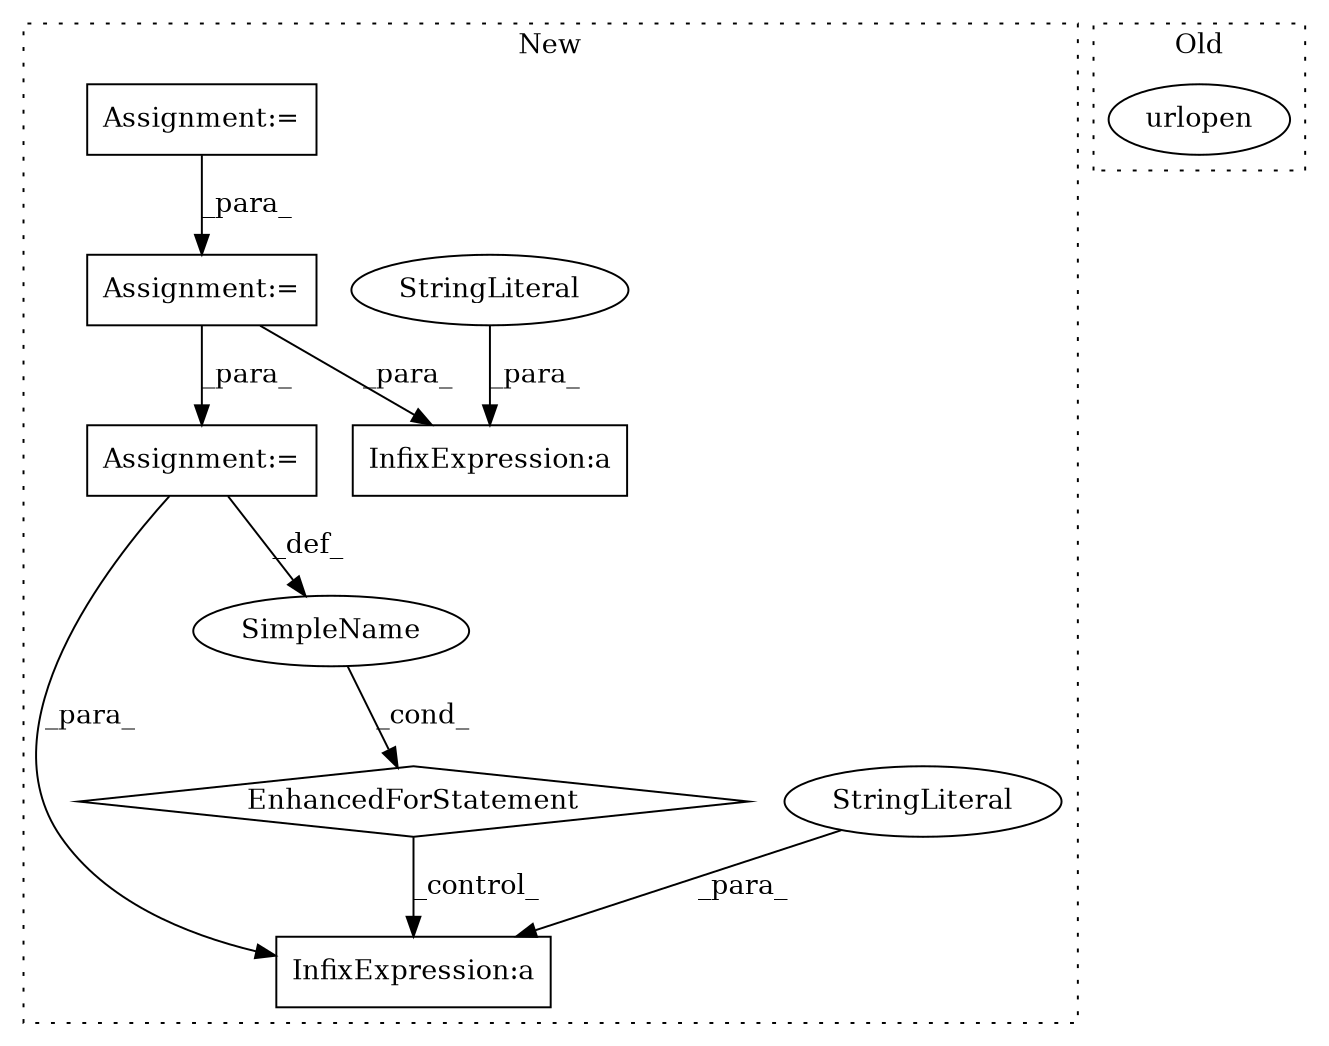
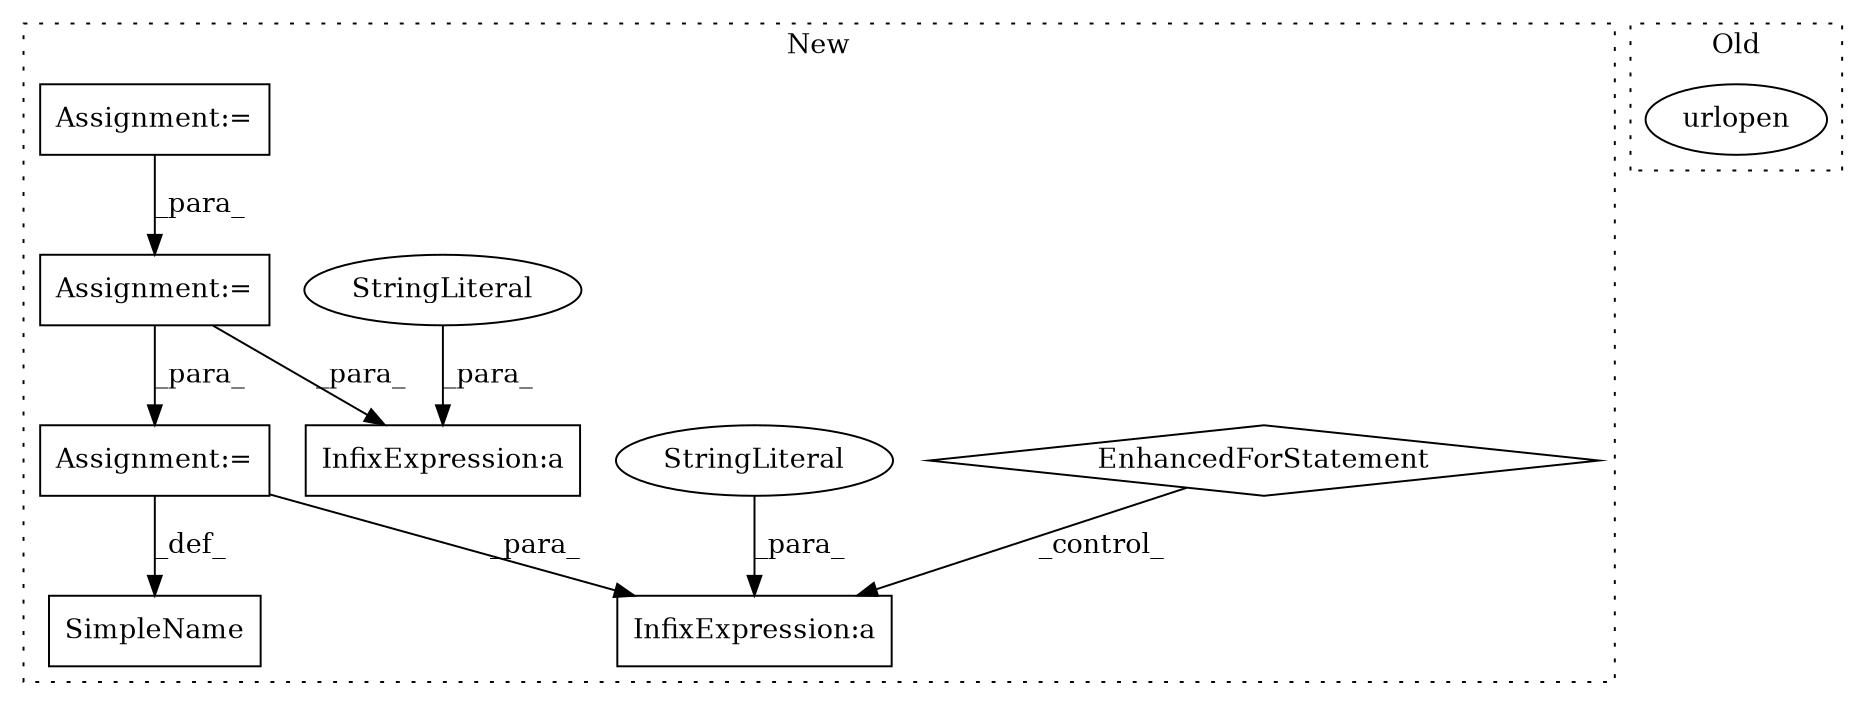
node "SimpleName": shape ellipse -> box
edge "SimpleName" -> "EnhancedForStatement": removed, label "_cond_"
